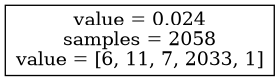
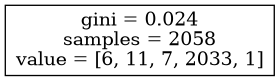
node "value = 0.024 samples = 2058 value = [6, 11, 7, 2033, 1]": label "value = 0.024 samples = 2058 value = [6, 11, 7, 2033, 1]" -> "gini = 0.024 samples = 2058 value = [6, 11, 7, 2033, 1]"
